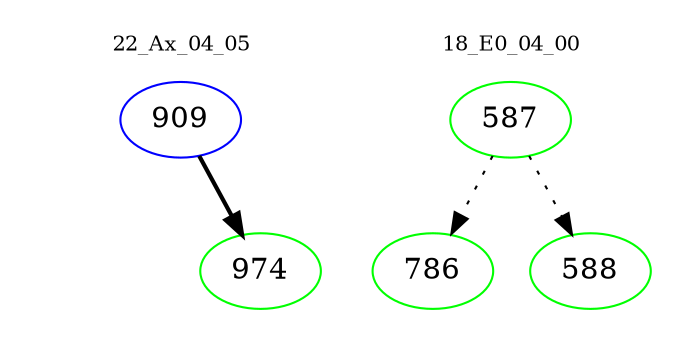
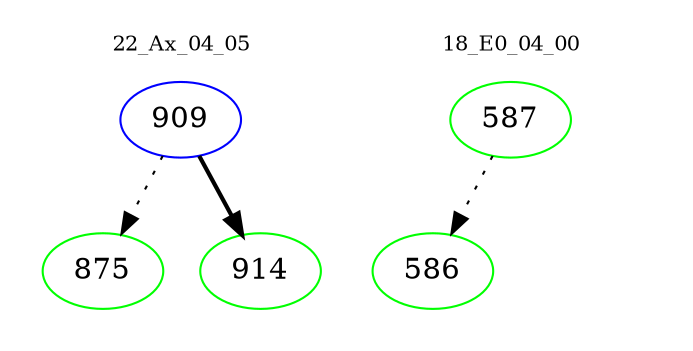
node "875": added
node "974": label "974" -> "914"
node "786": label "786" -> "586"
node "588": removed
